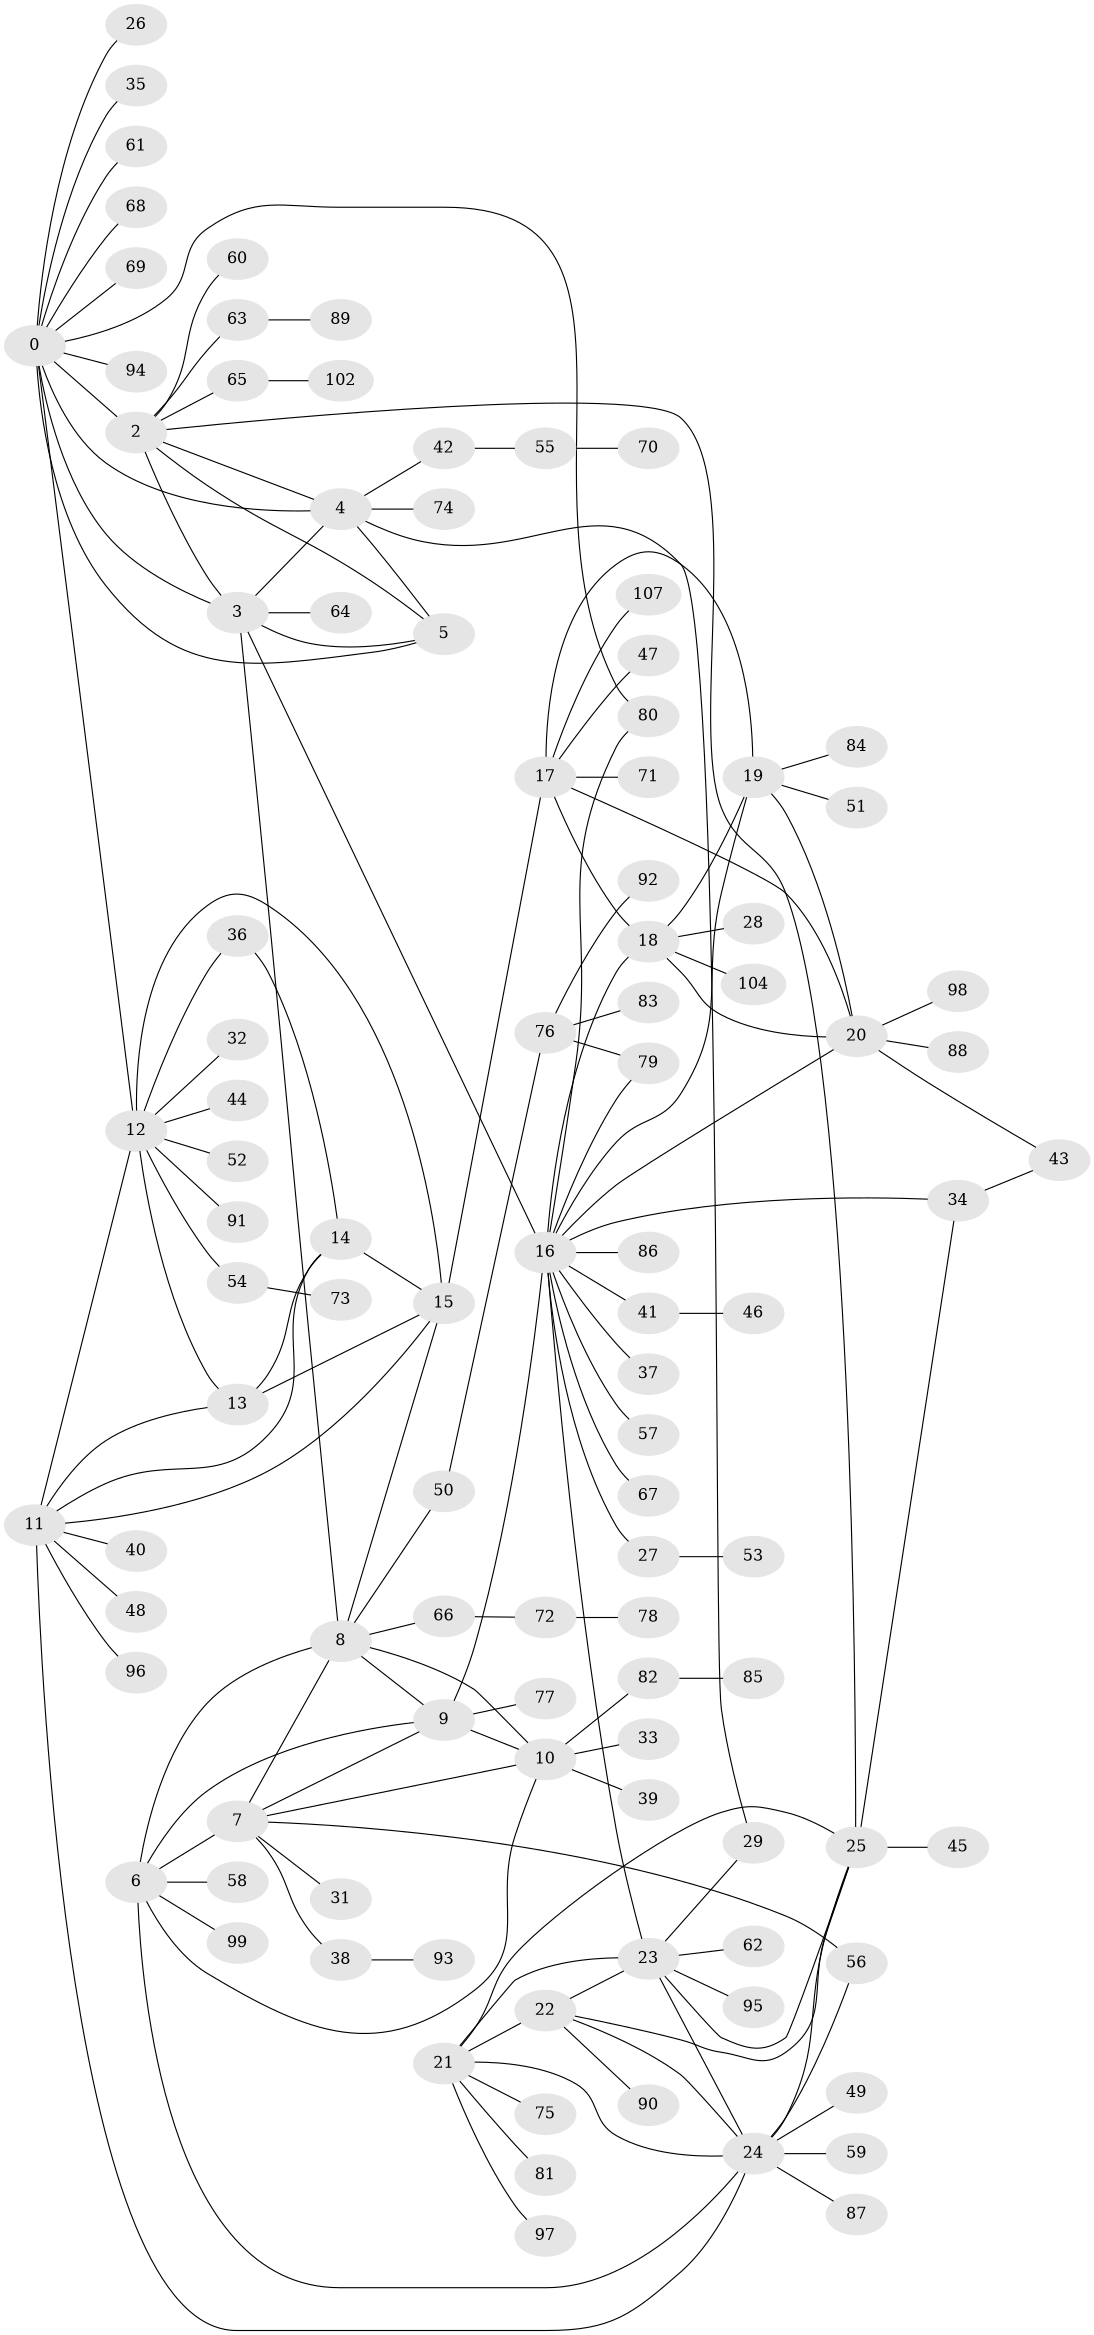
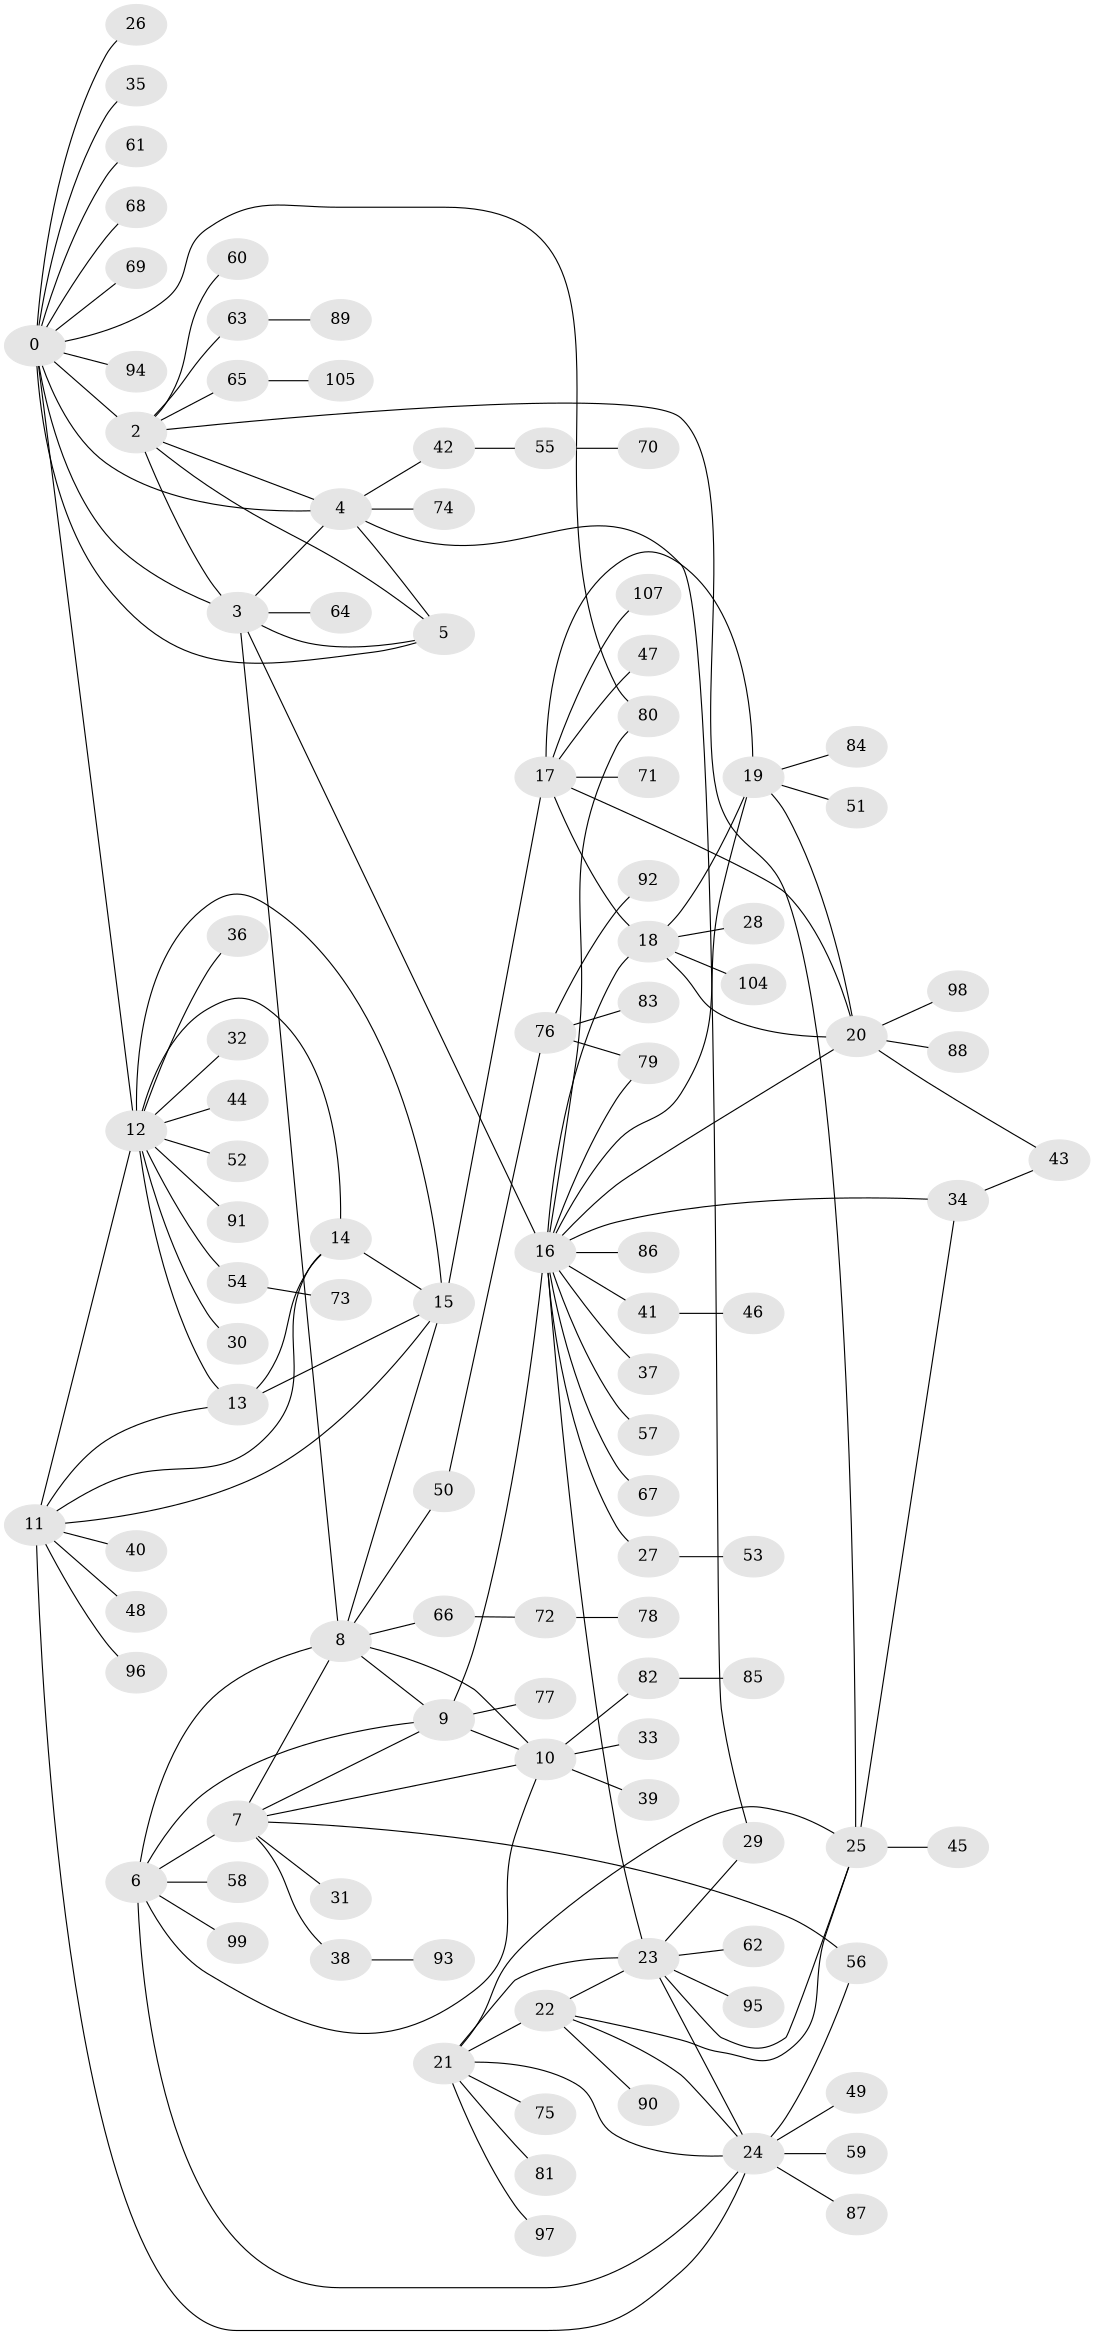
node "102": label "102" -> "105"
edge "36" -- "14": now "12" -- "14"
node "30": added
edge "25" -- "24": removed
